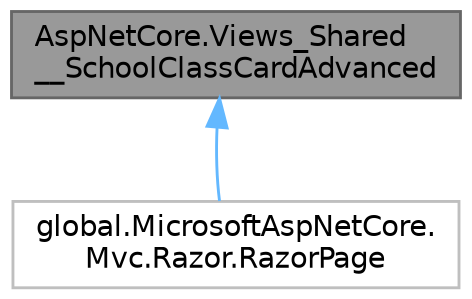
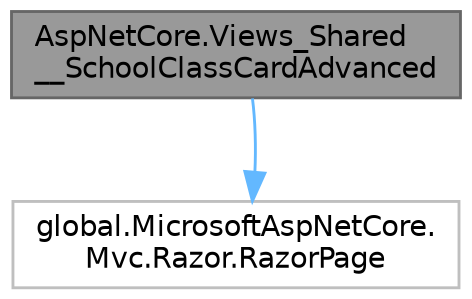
edge "global.MicrosoftAspNetCore. Mvc.Razor.RazorPage" -> "AspNetCore.Views_Shared __SchoolClassCardAdvanced": reversed
